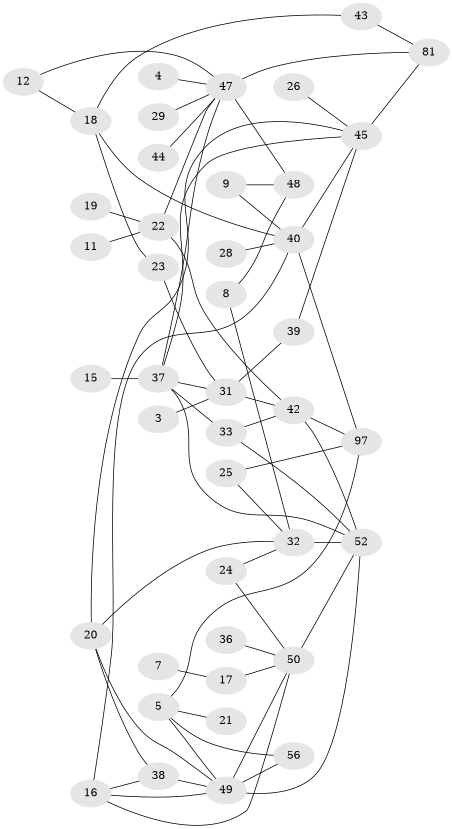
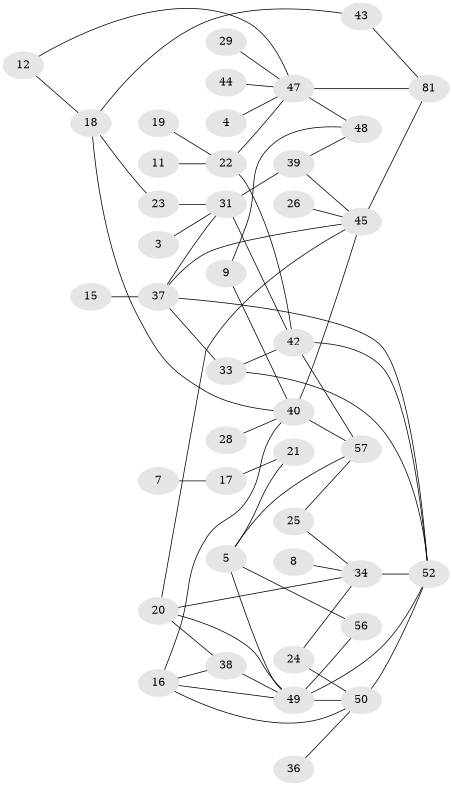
edge "47" -- "37": removed
edge "48" -- "8": now "48" -- "39"
node "97": label "97" -> "57"
node "32": label "32" -> "34"
edge "50" -- "17": now "21" -- "17"
